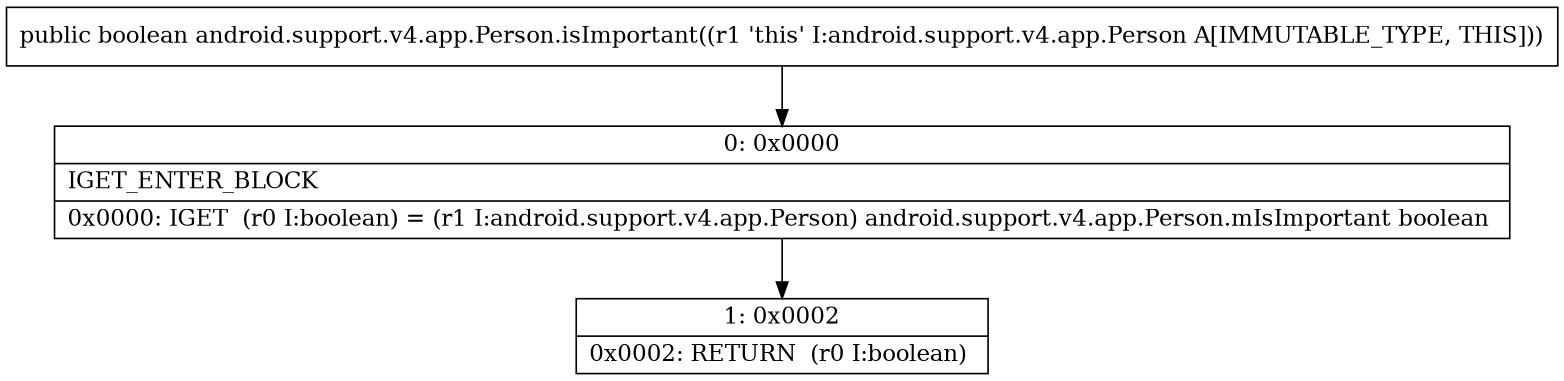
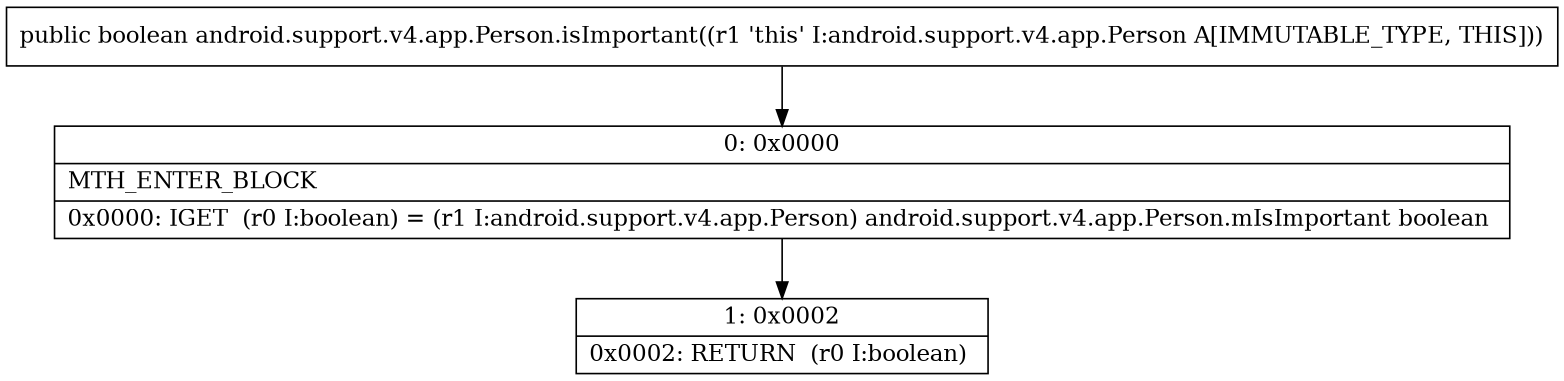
node "0: 0x0000": text "IGET_ENTER_BLOCK" -> "MTH_ENTER_BLOCK"
